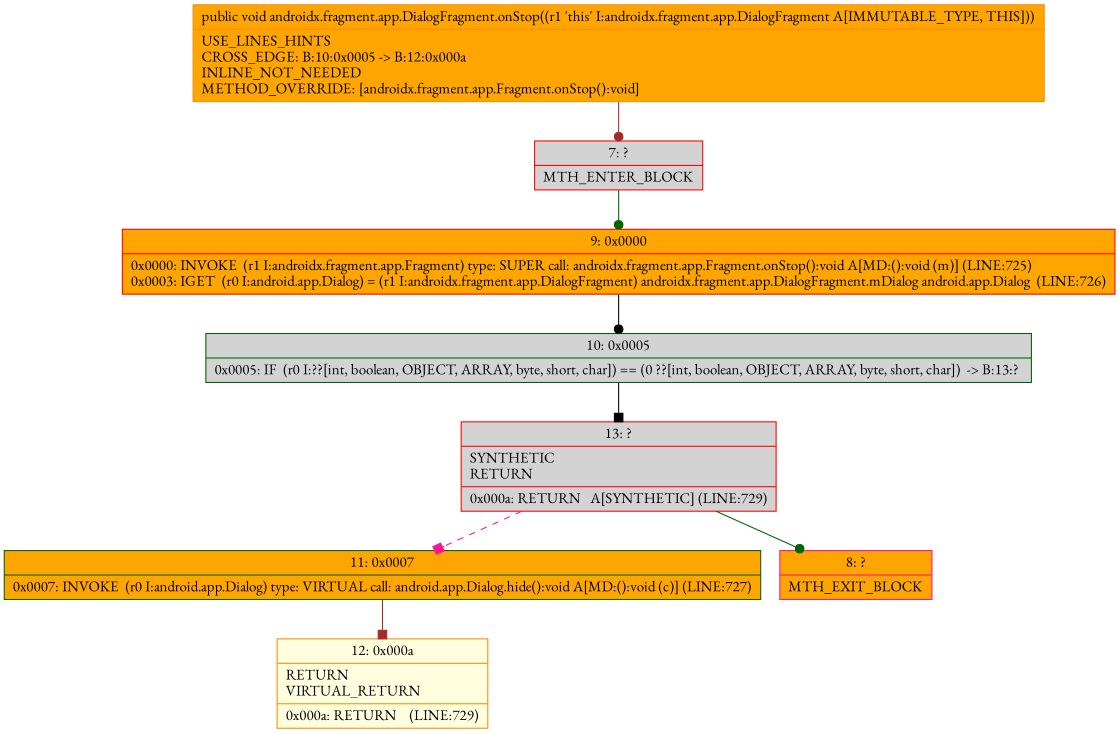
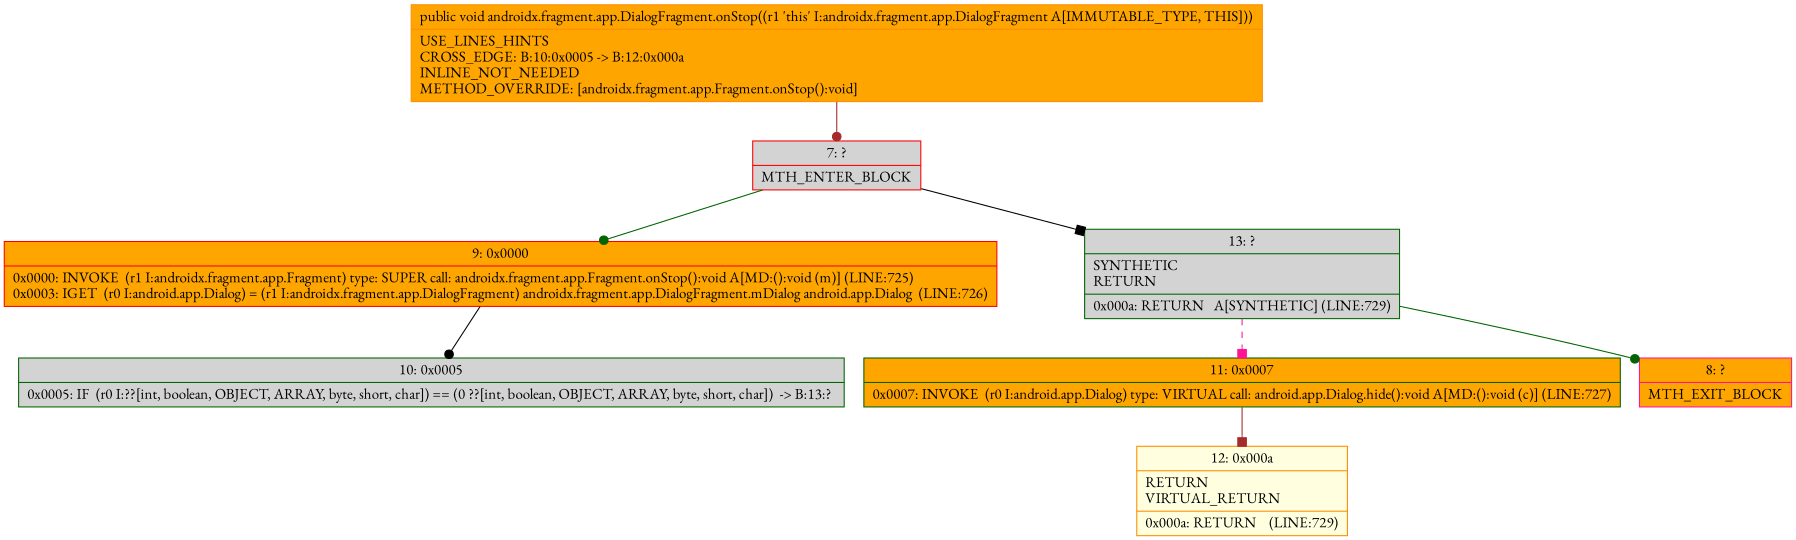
edge "10: 0x0005" -> "13: ?": now "7: ?" -> "13: ?"
node "13: ?": color red -> darkgreen
